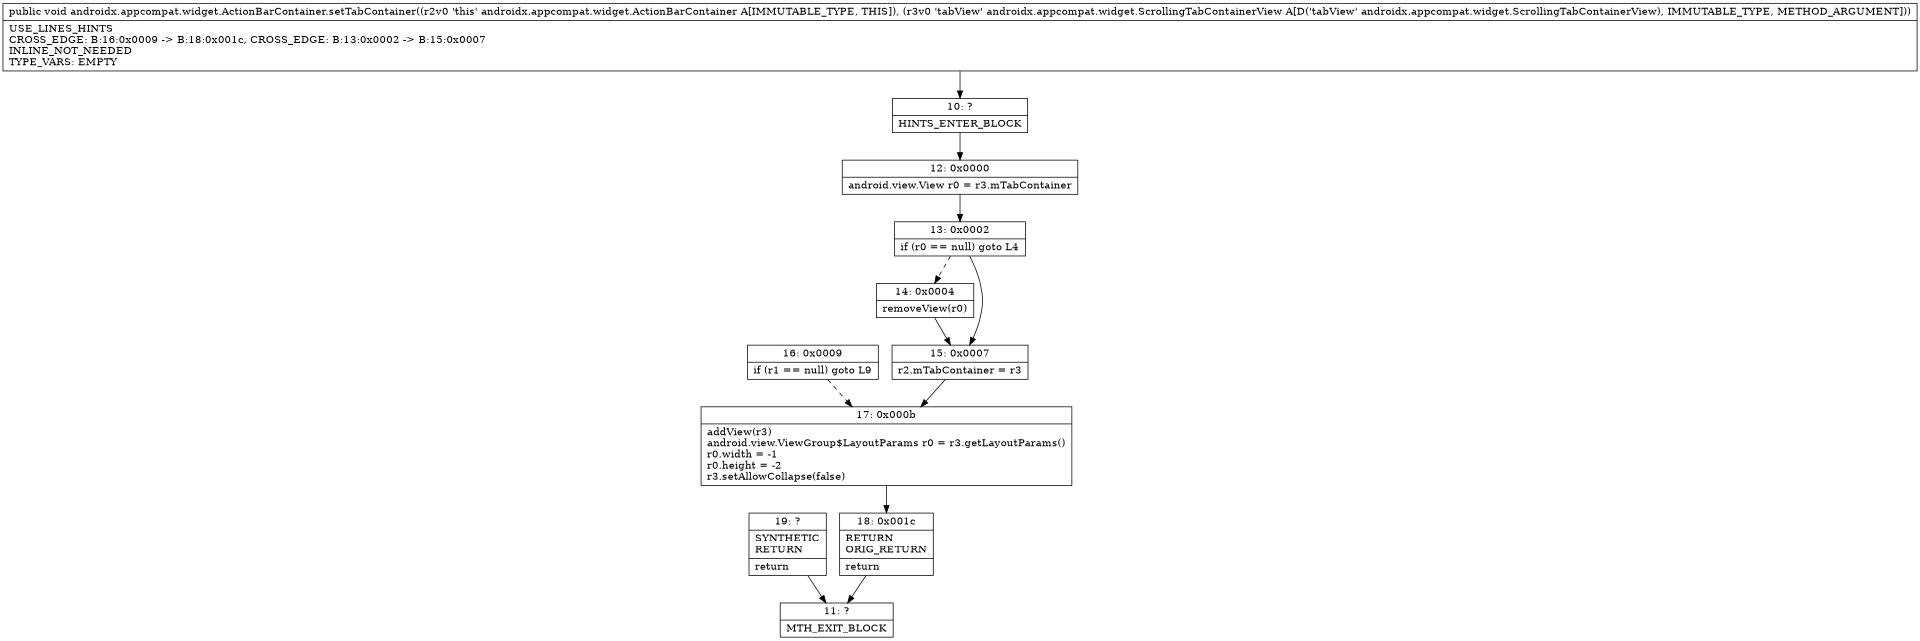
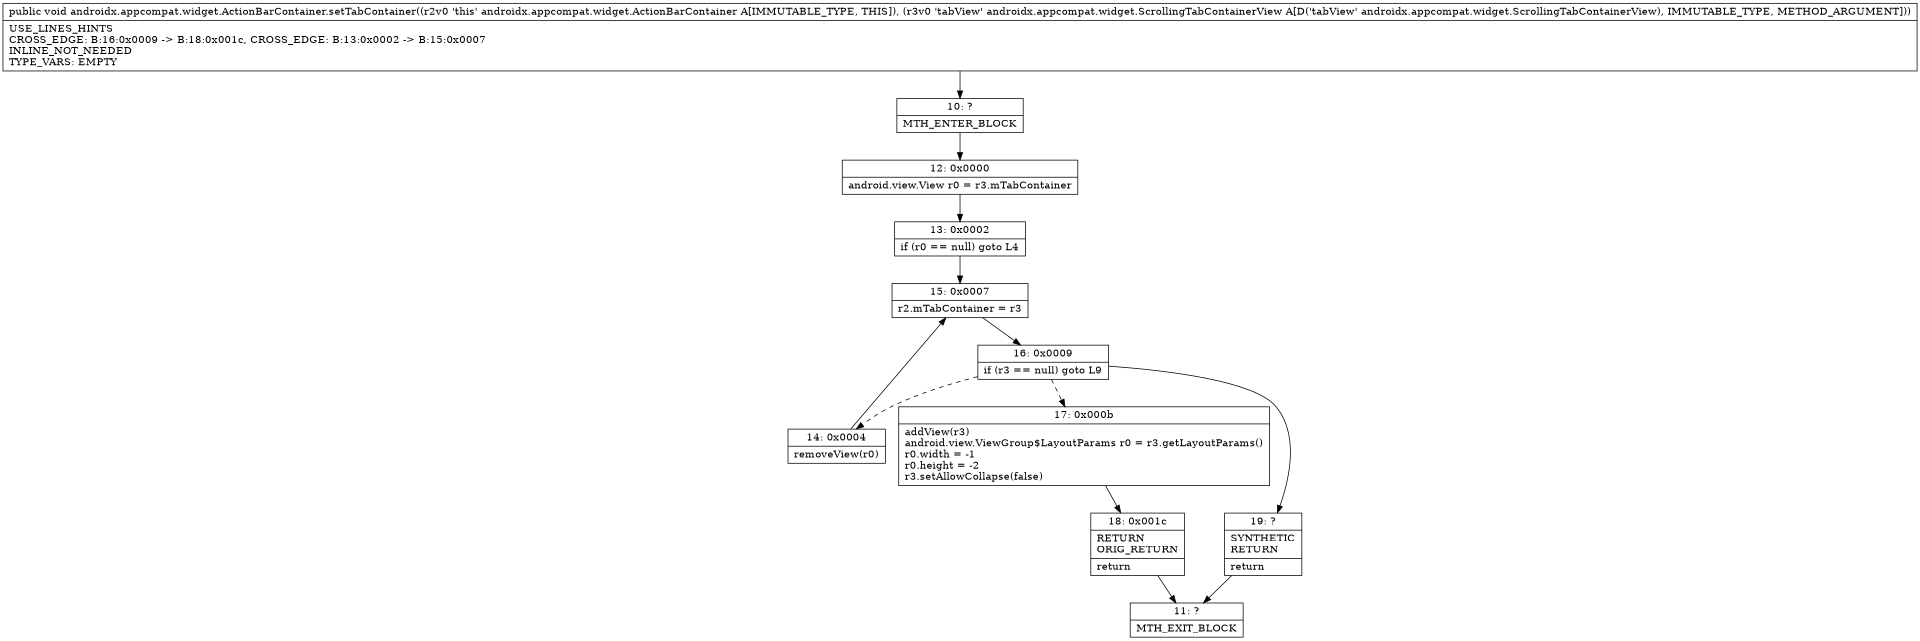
node "10: ?": text "HINTS_ENTER_BLOCK" -> "MTH_ENTER_BLOCK"
edge "13: 0x0002" -> "14: 0x0004": now "16: 0x0009" -> "14: 0x0004"
node "16: 0x0009": text "if (r1 == null) goto L9" -> "if (r3 == null) goto L9"
edge "16: 0x0009" -> "19: ?": added
edge "15: 0x0007" -> "17: 0x000b": now "15: 0x0007" -> "16: 0x0009"
